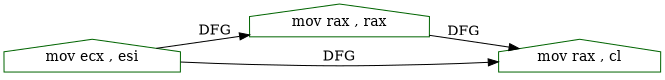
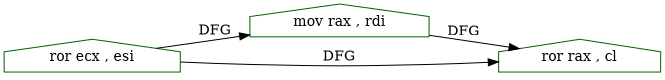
node "mov rax , rax": label "mov rax , rax" -> "mov rax , rdi"
node "mov ecx , esi": label "mov ecx , esi" -> "ror ecx , esi"
node "mov rax , cl": label "mov rax , cl" -> "ror rax , cl"
